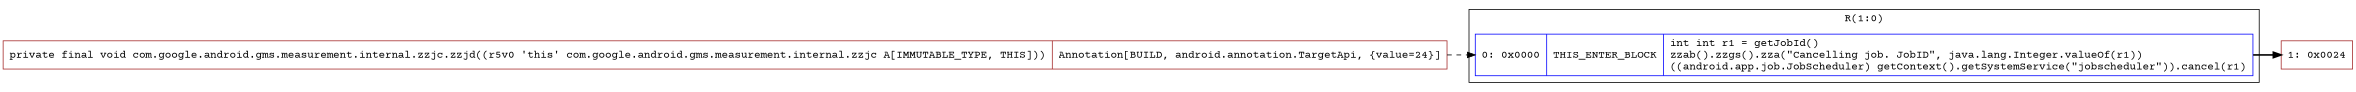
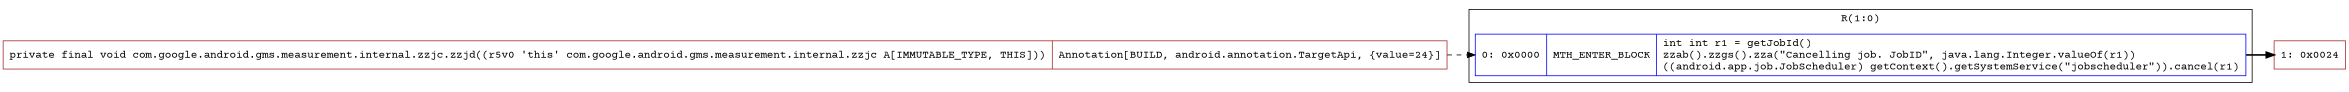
node "0: 0x0000": text "THIS_ENTER_BLOCK" -> "MTH_ENTER_BLOCK"
